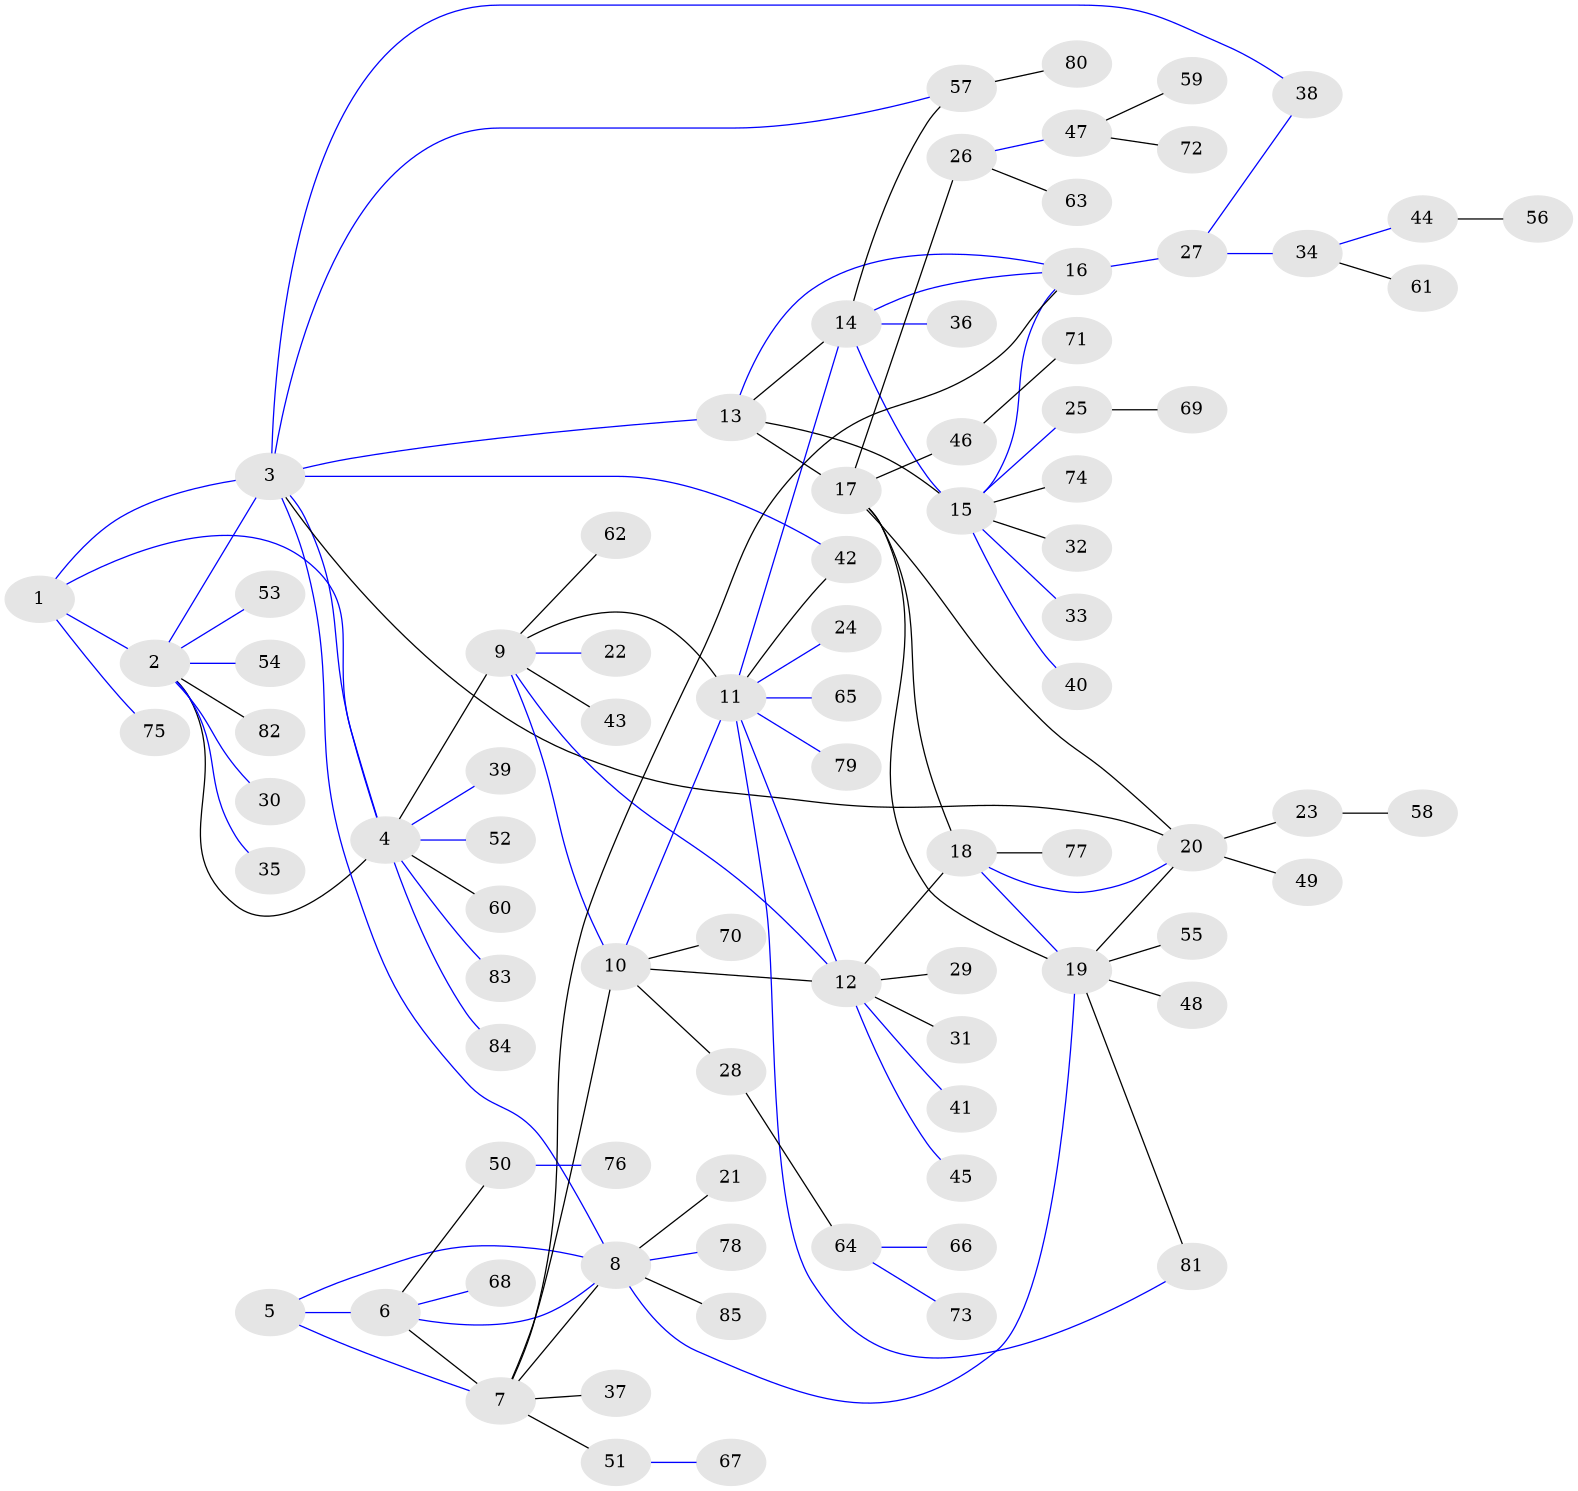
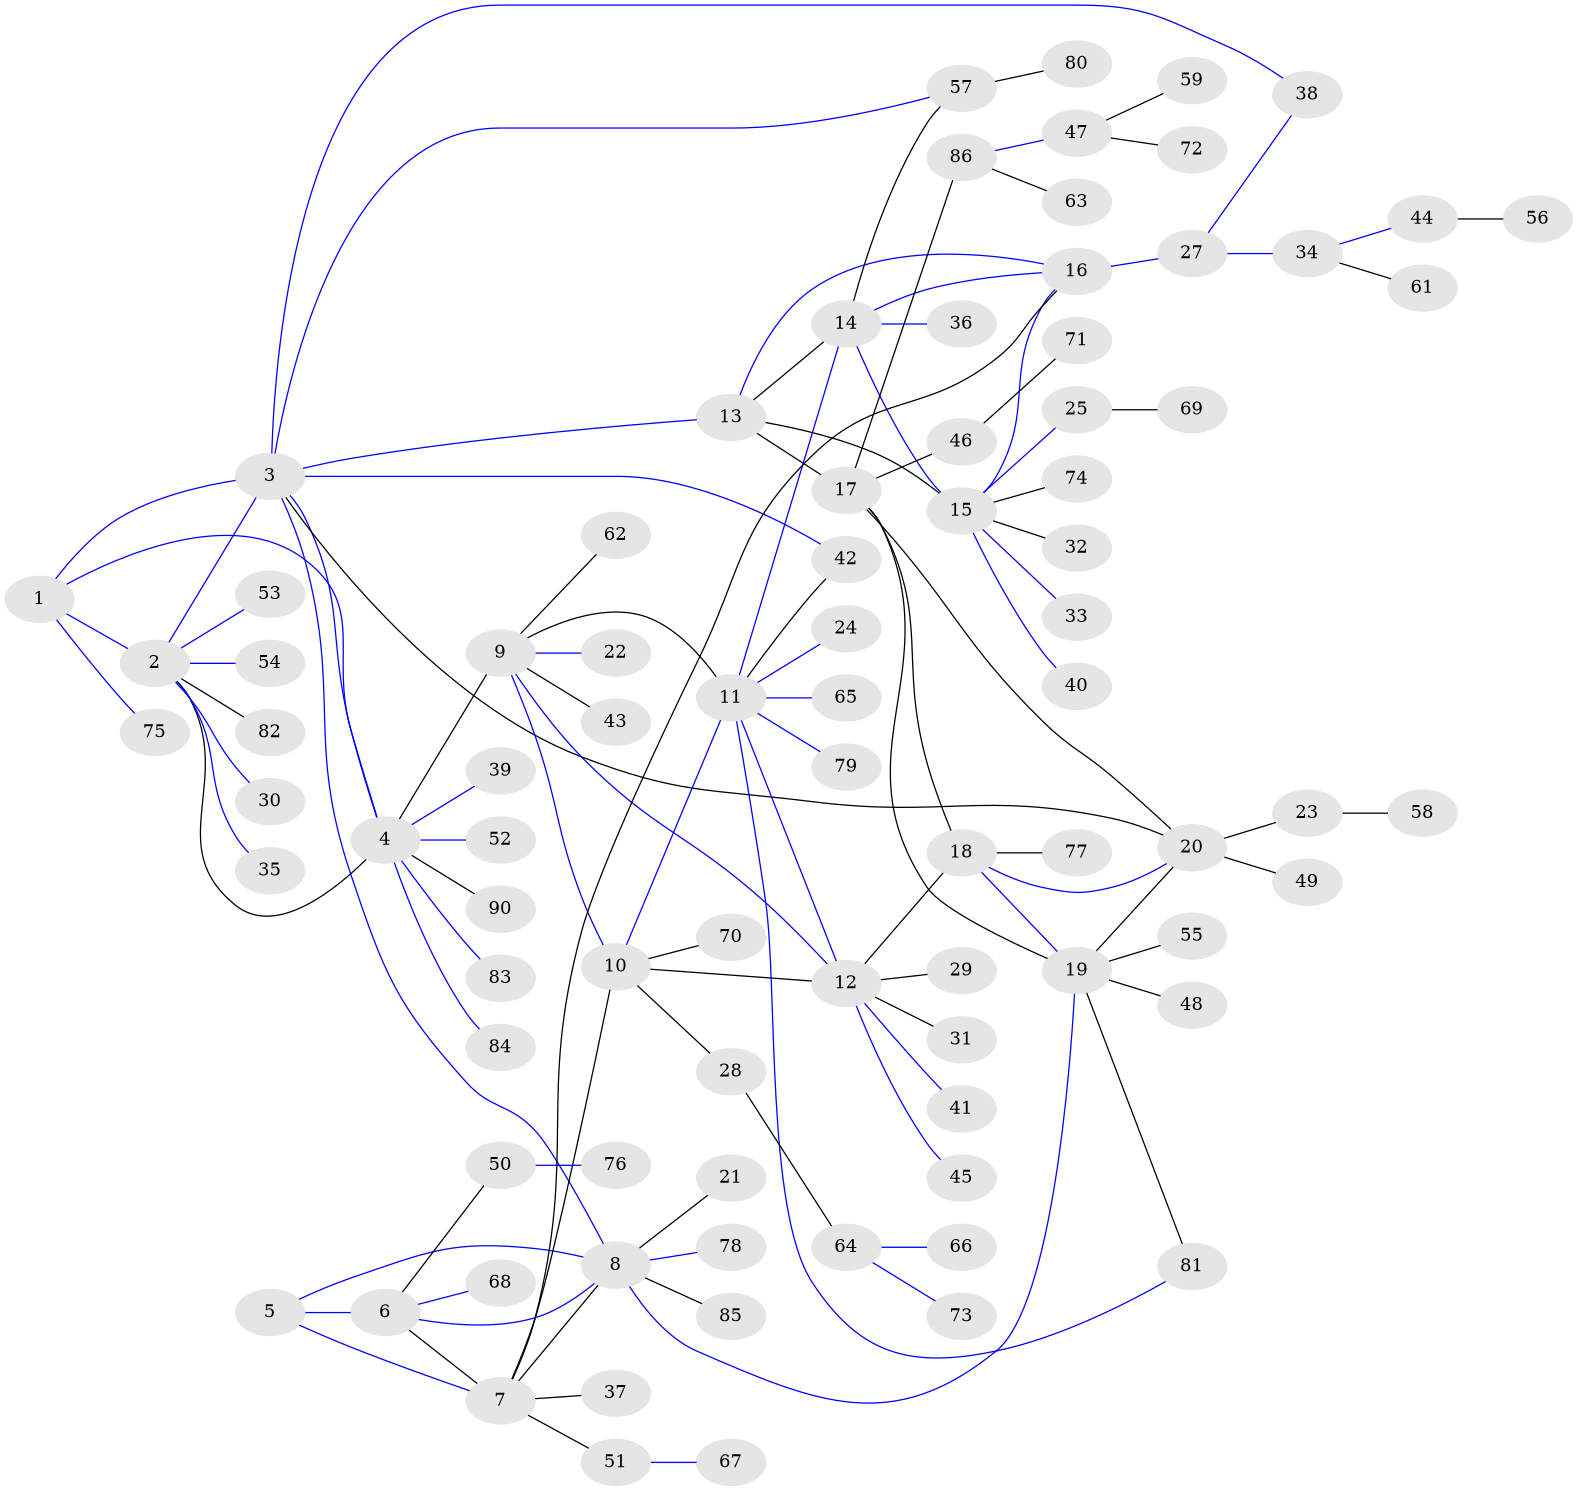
node "26": label "26" -> "86"
node "60": label "60" -> "90"
